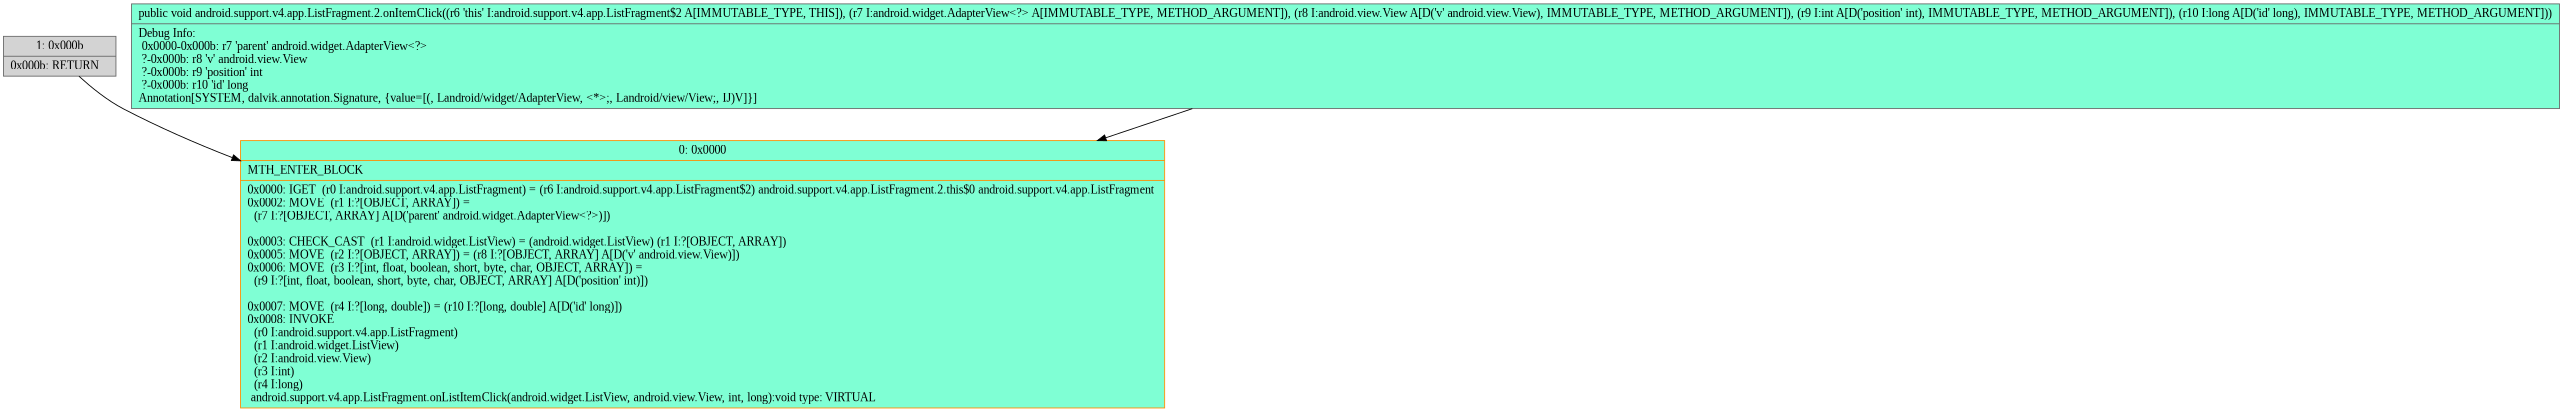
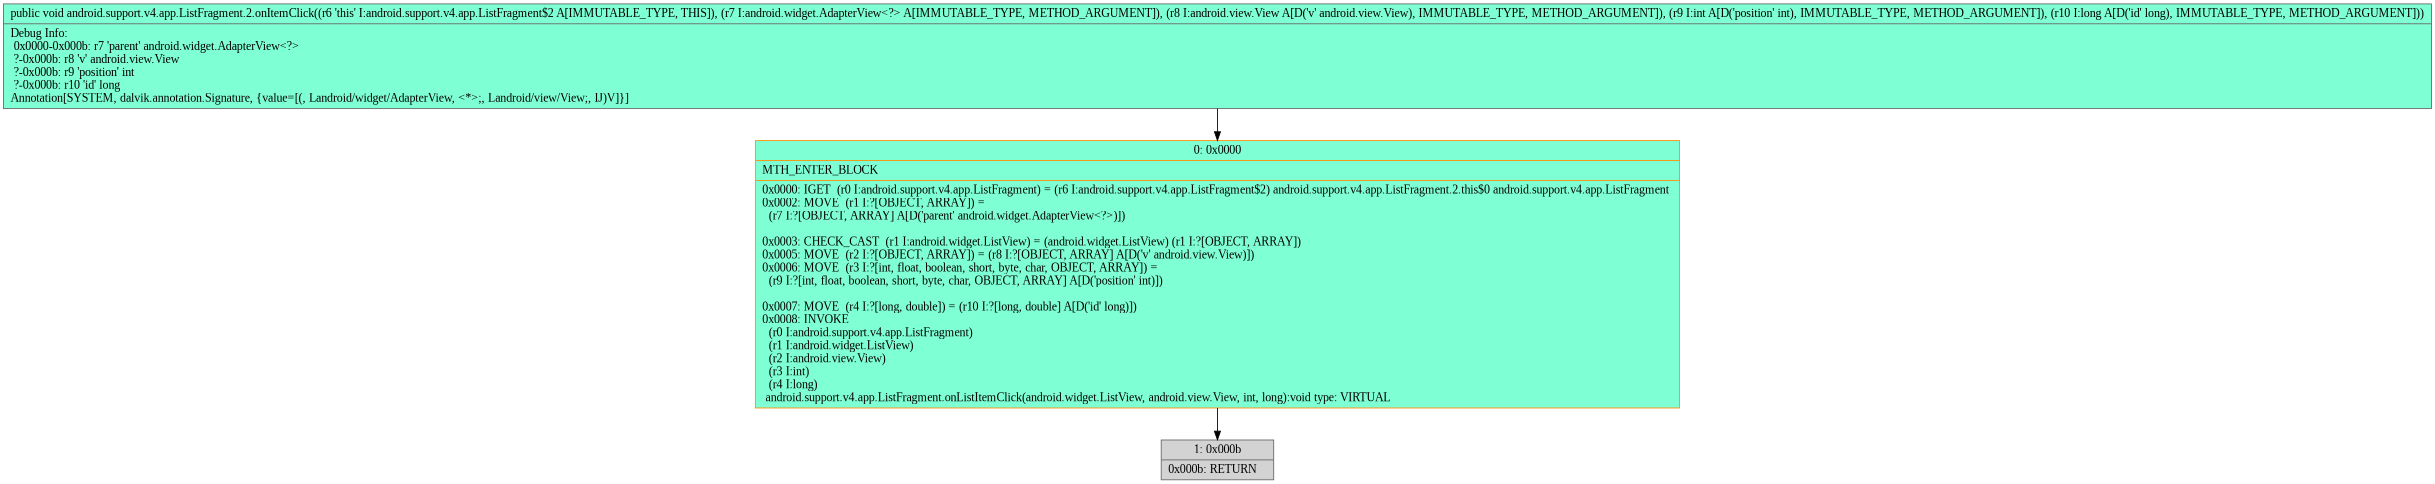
edge "1: 0x000b" -> "0: 0x0000": reversed
